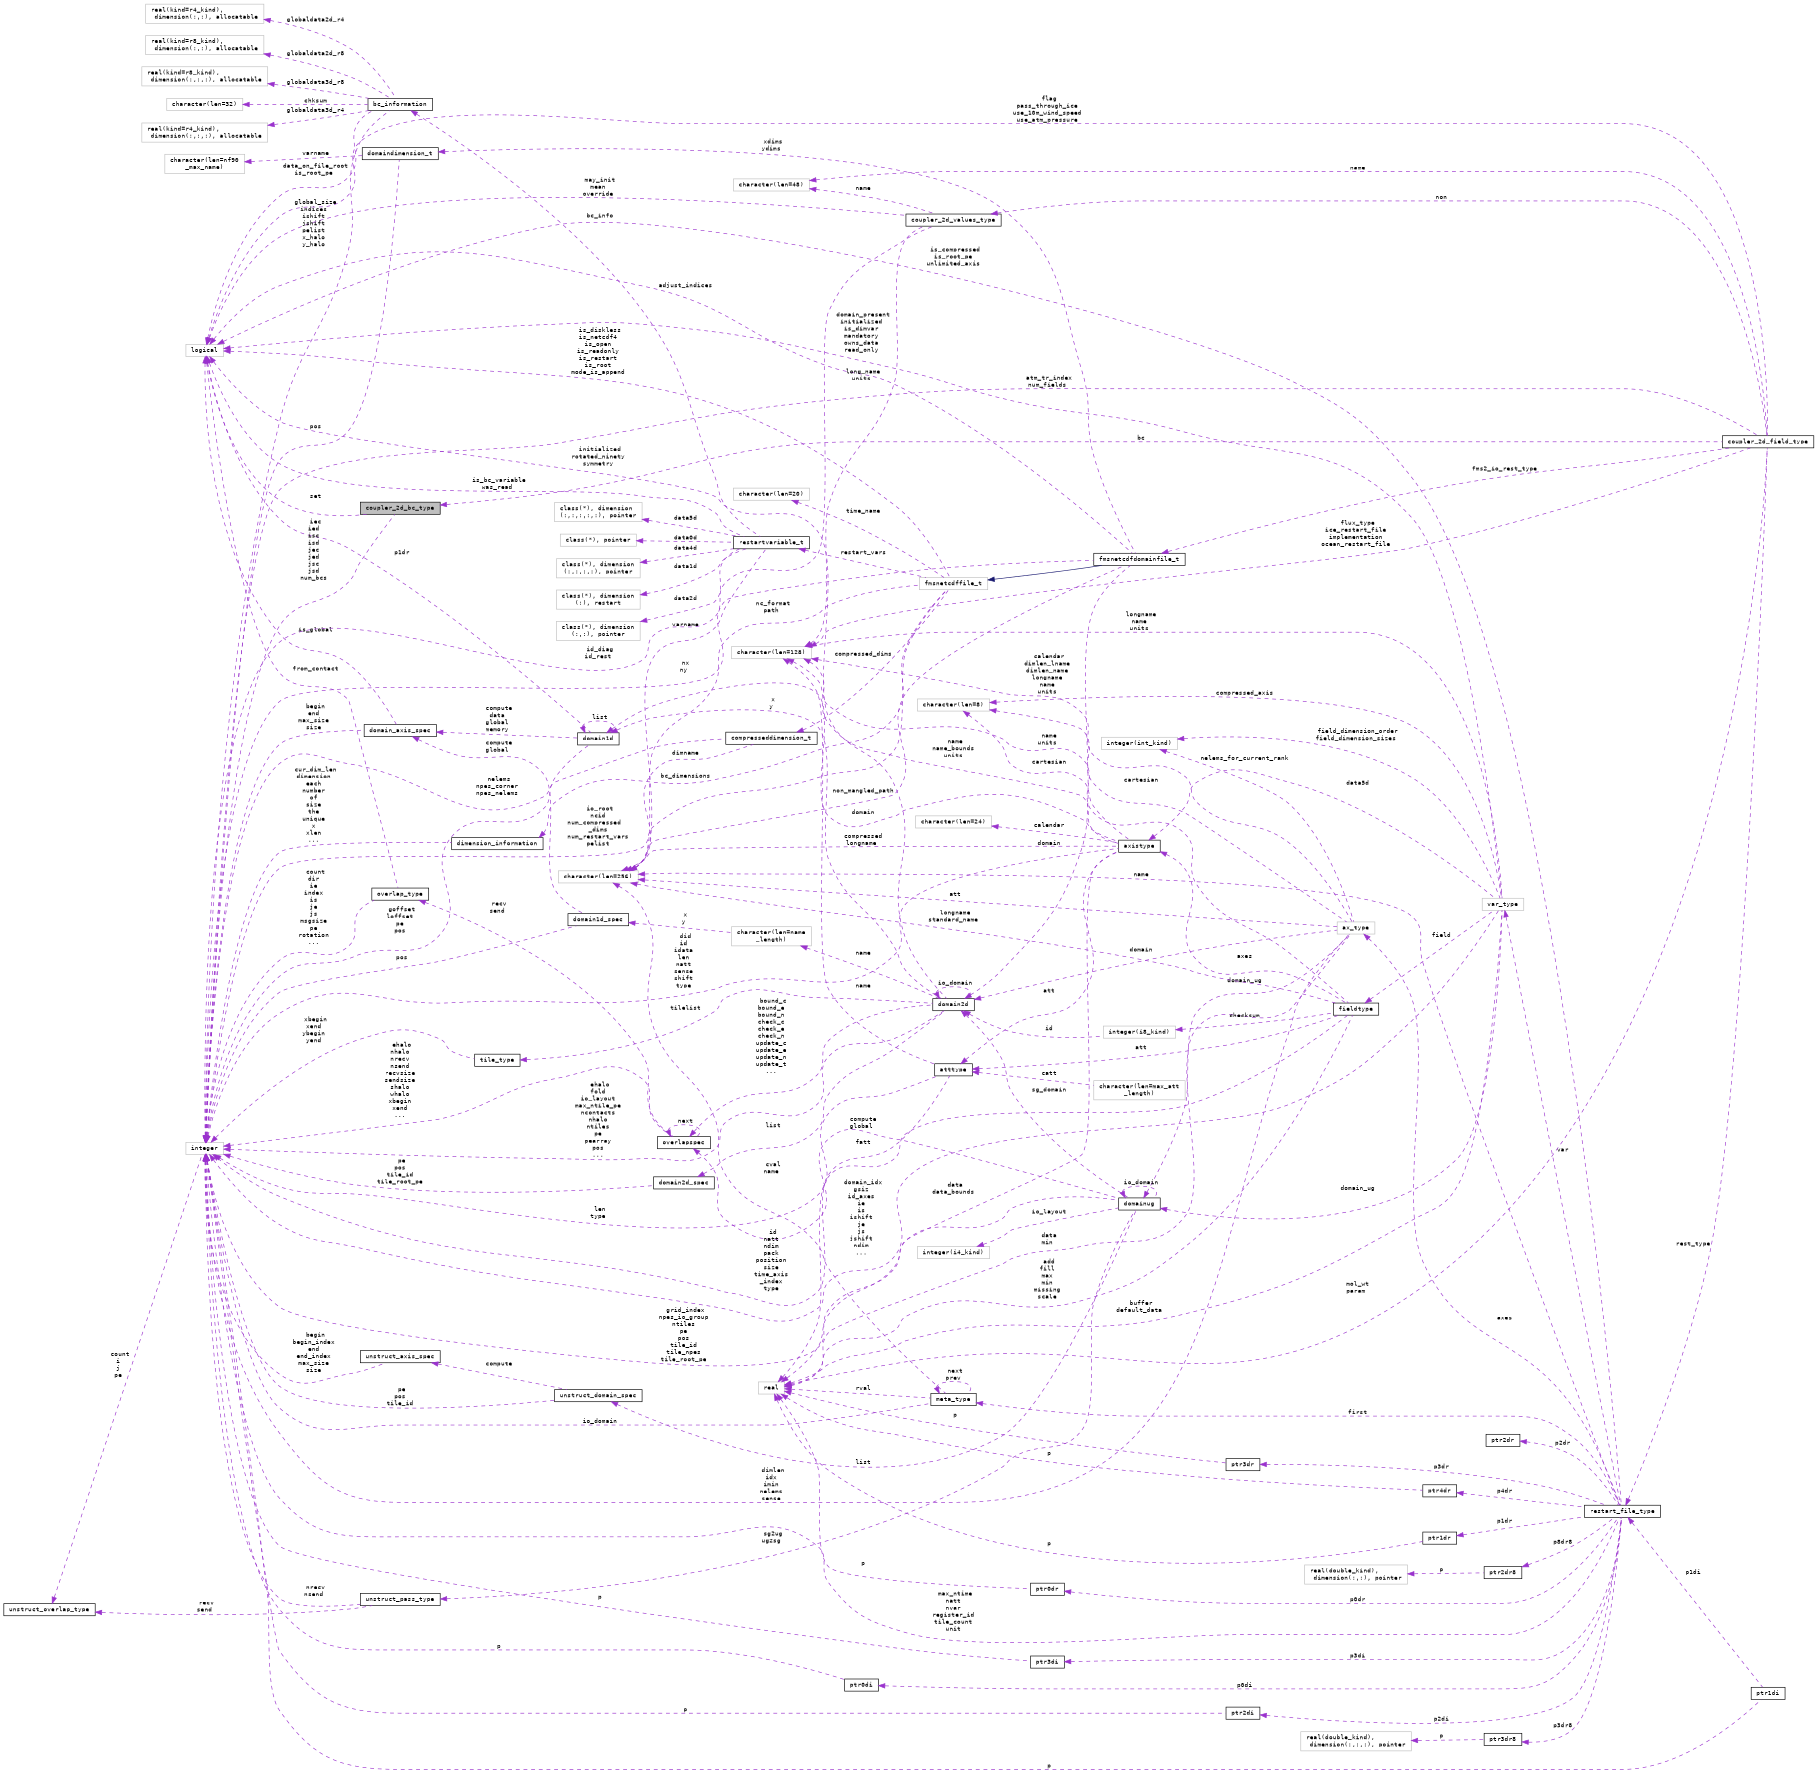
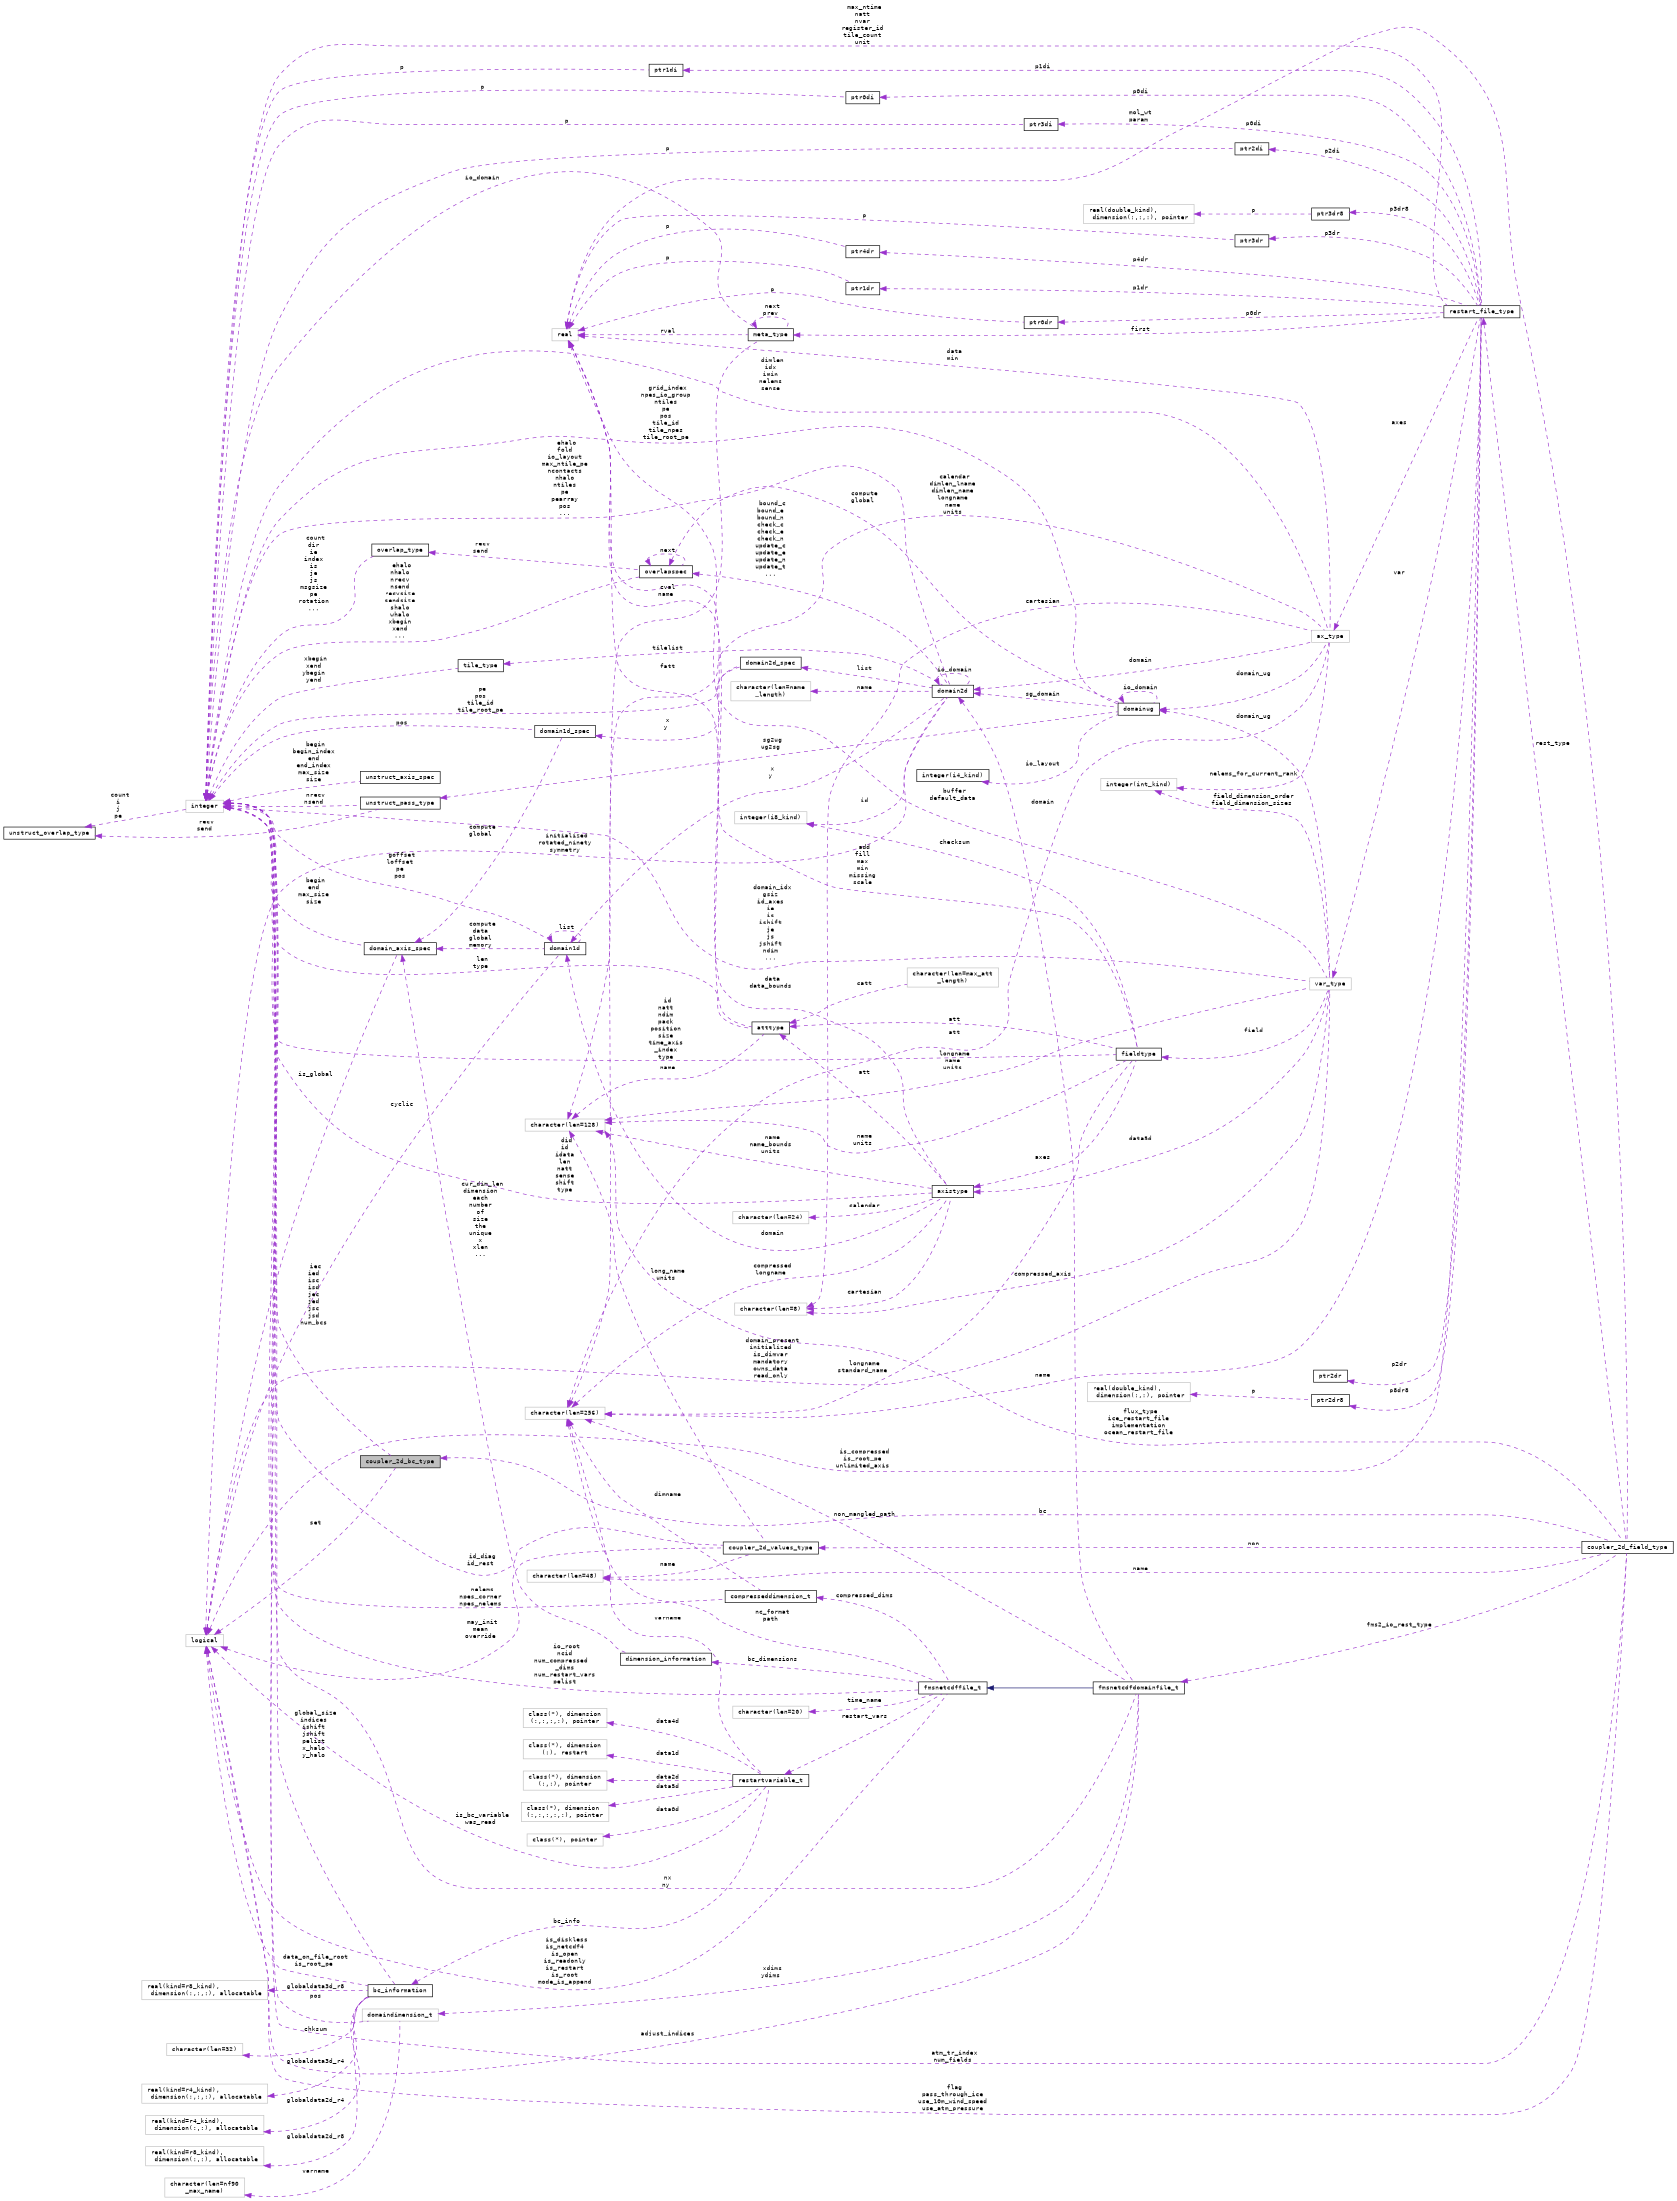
node "domaindimension_t": color black -> grey75
edge "domain1d" -> "logical": label " p1dr" -> " cyclic"
node "fmsnetcdffile_t": color grey75 -> black
edge "overlap_type" -> "logical": removed, label "from_contact"
edge "dimension_information" -> "integer": now "dimension_information" -> "domain_axis_spec"
edge "character(len=name _length)" -> "domain1d_spec": now "domain2d_spec" -> "domain1d_spec"
edge "integer(i8_kind)" -> "domain2d": reversed
node "integer(i4_kind)": color grey75 -> black
node "unstruct_domain_spec": removed
edge "ptr1di" -> "restart_file_type": reversed
edge "restart_file_type" -> "ptr3di": label " p3di" -> " p0di"
